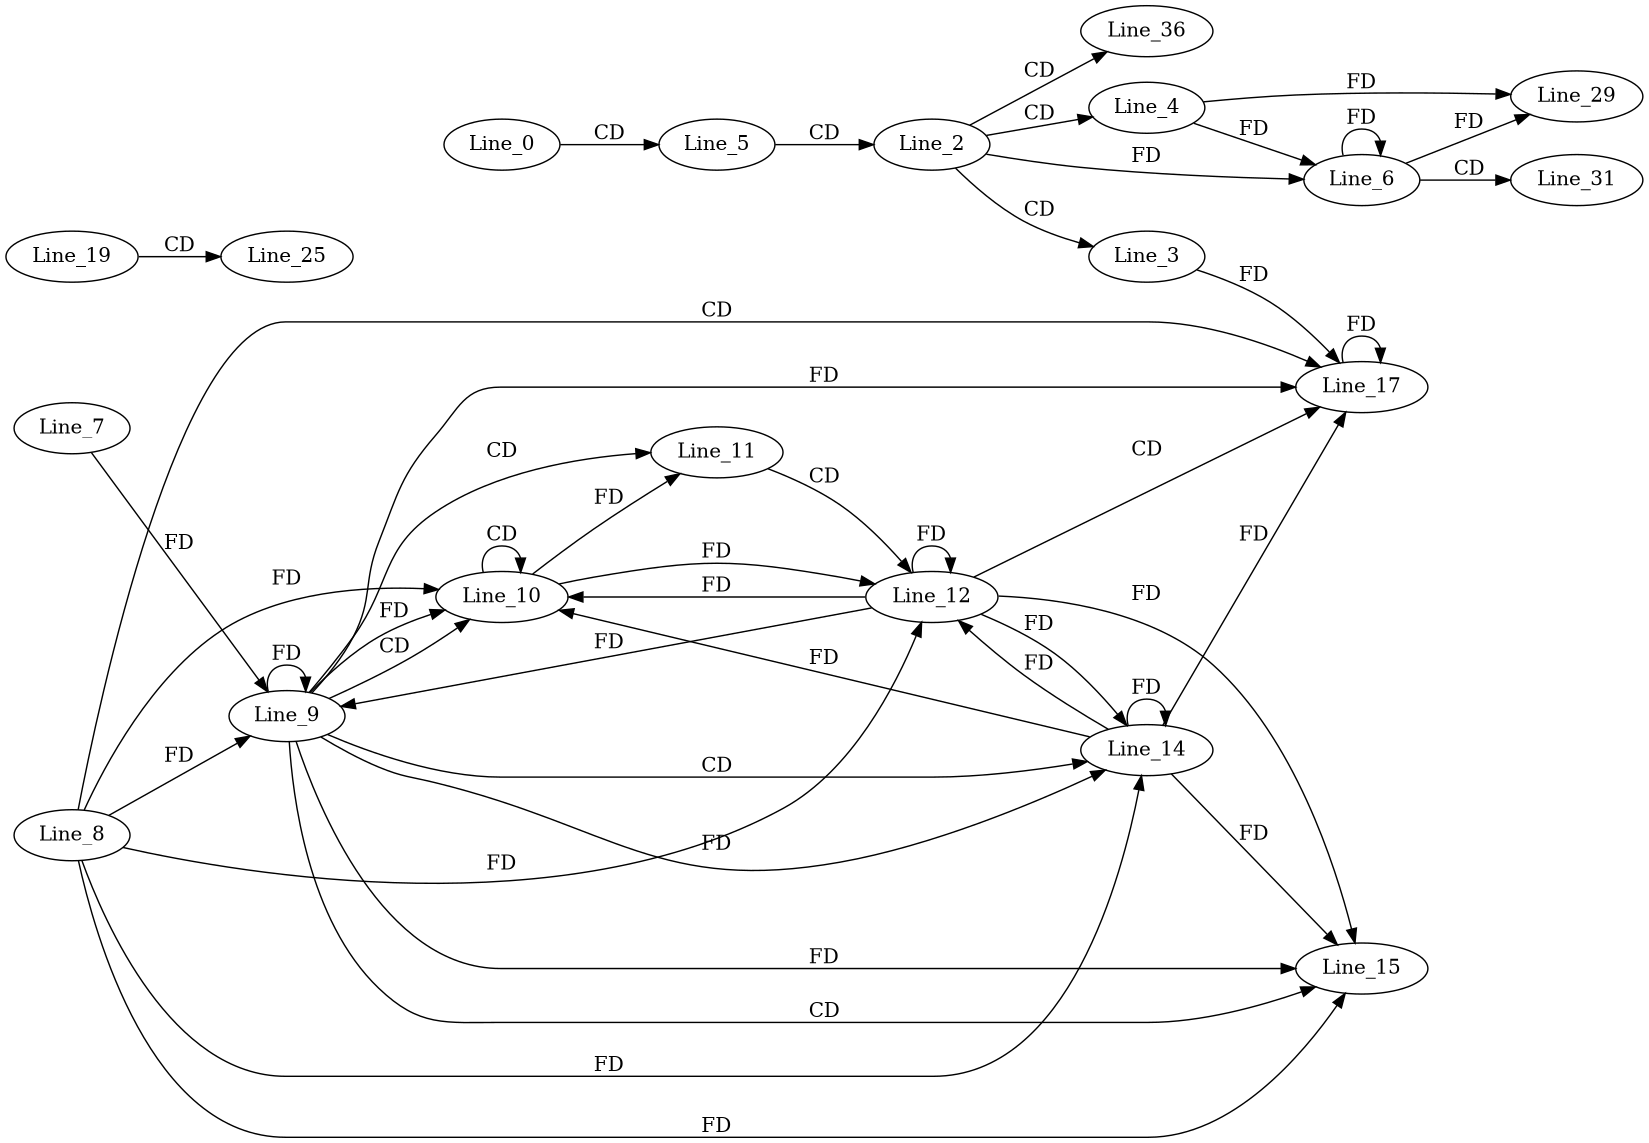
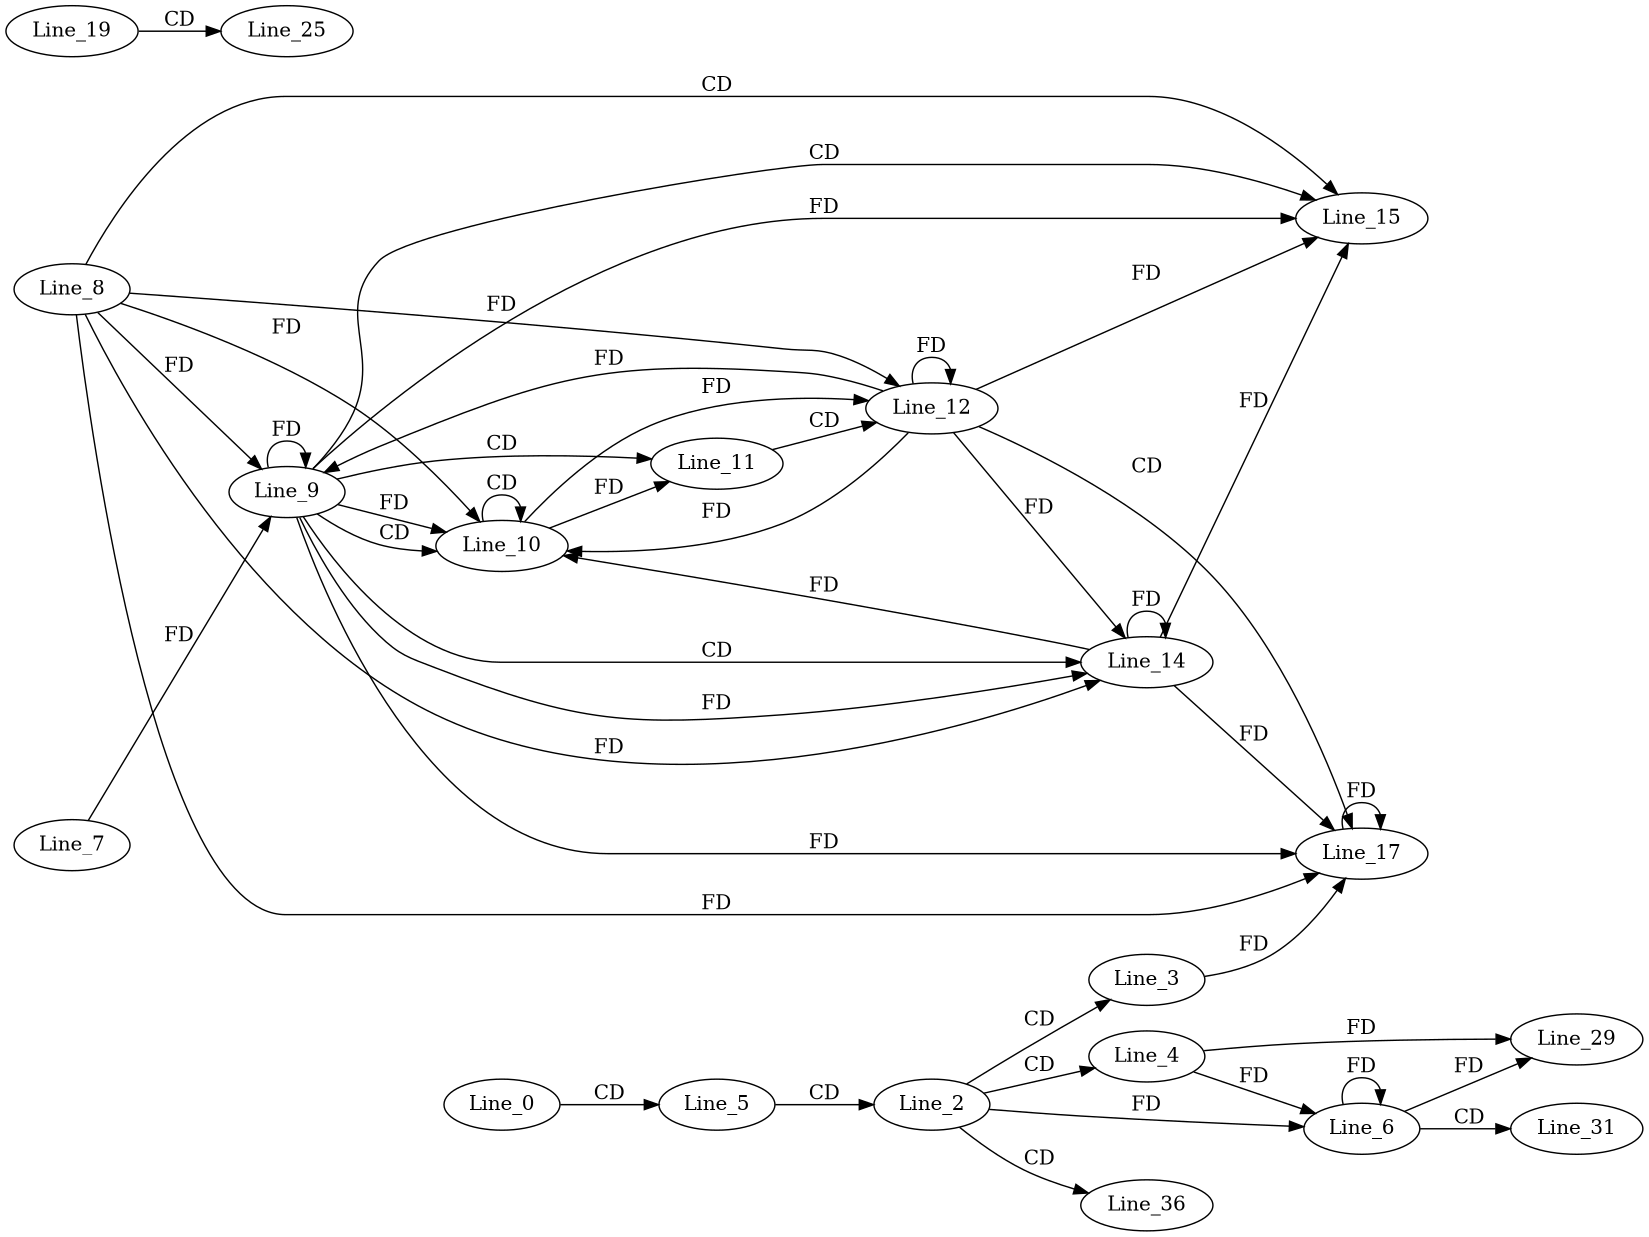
edge "Line_8" -> "Line_17": label "CD" -> "FD"
edge "Line_14" -> "Line_12": removed, label "FD"
edge "Line_8" -> "Line_15": label "FD" -> "CD"
